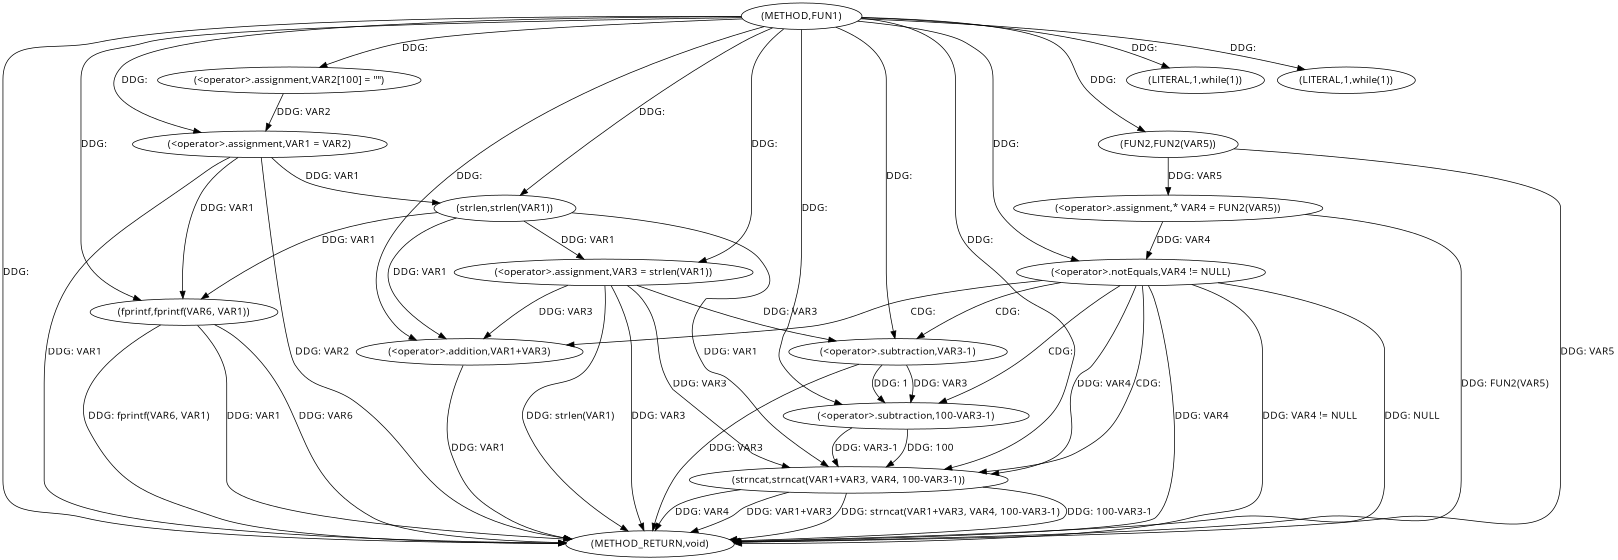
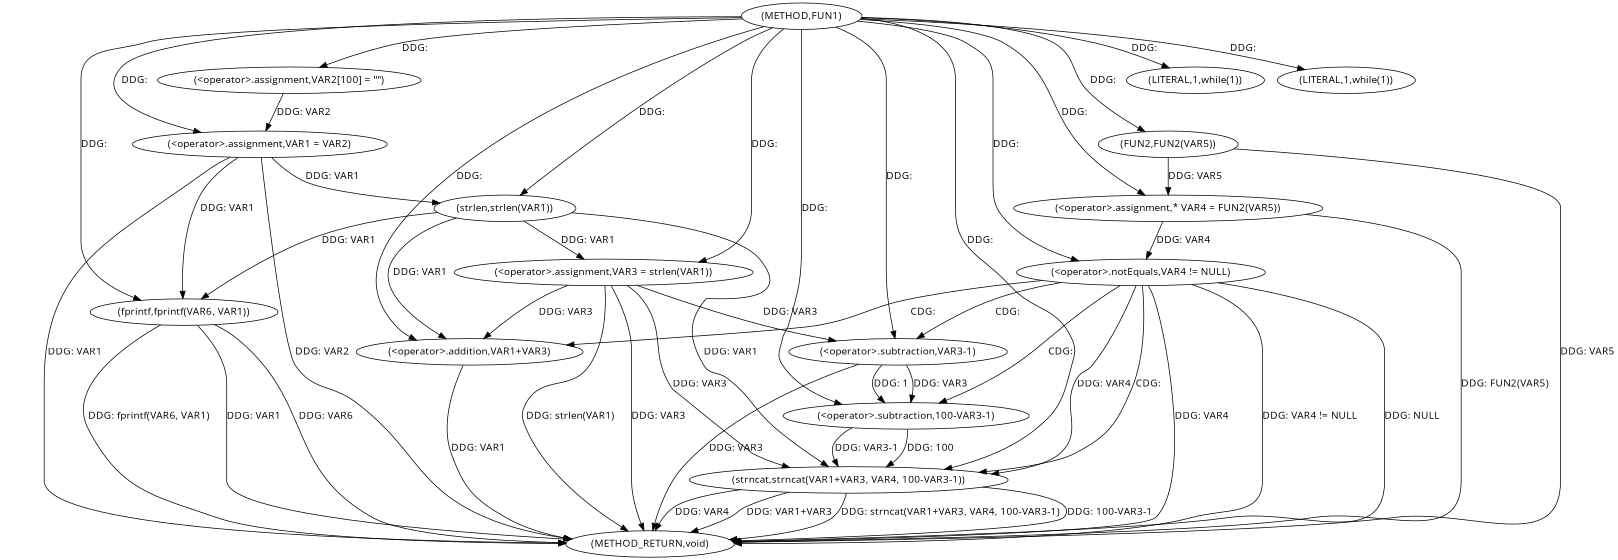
edge "(METHOD,FUN1)" -> "(METHOD_RETURN,void)": now "(METHOD,FUN1)" -> "(<operator>.assignment,* VAR4 = FUN2(VAR5))"
